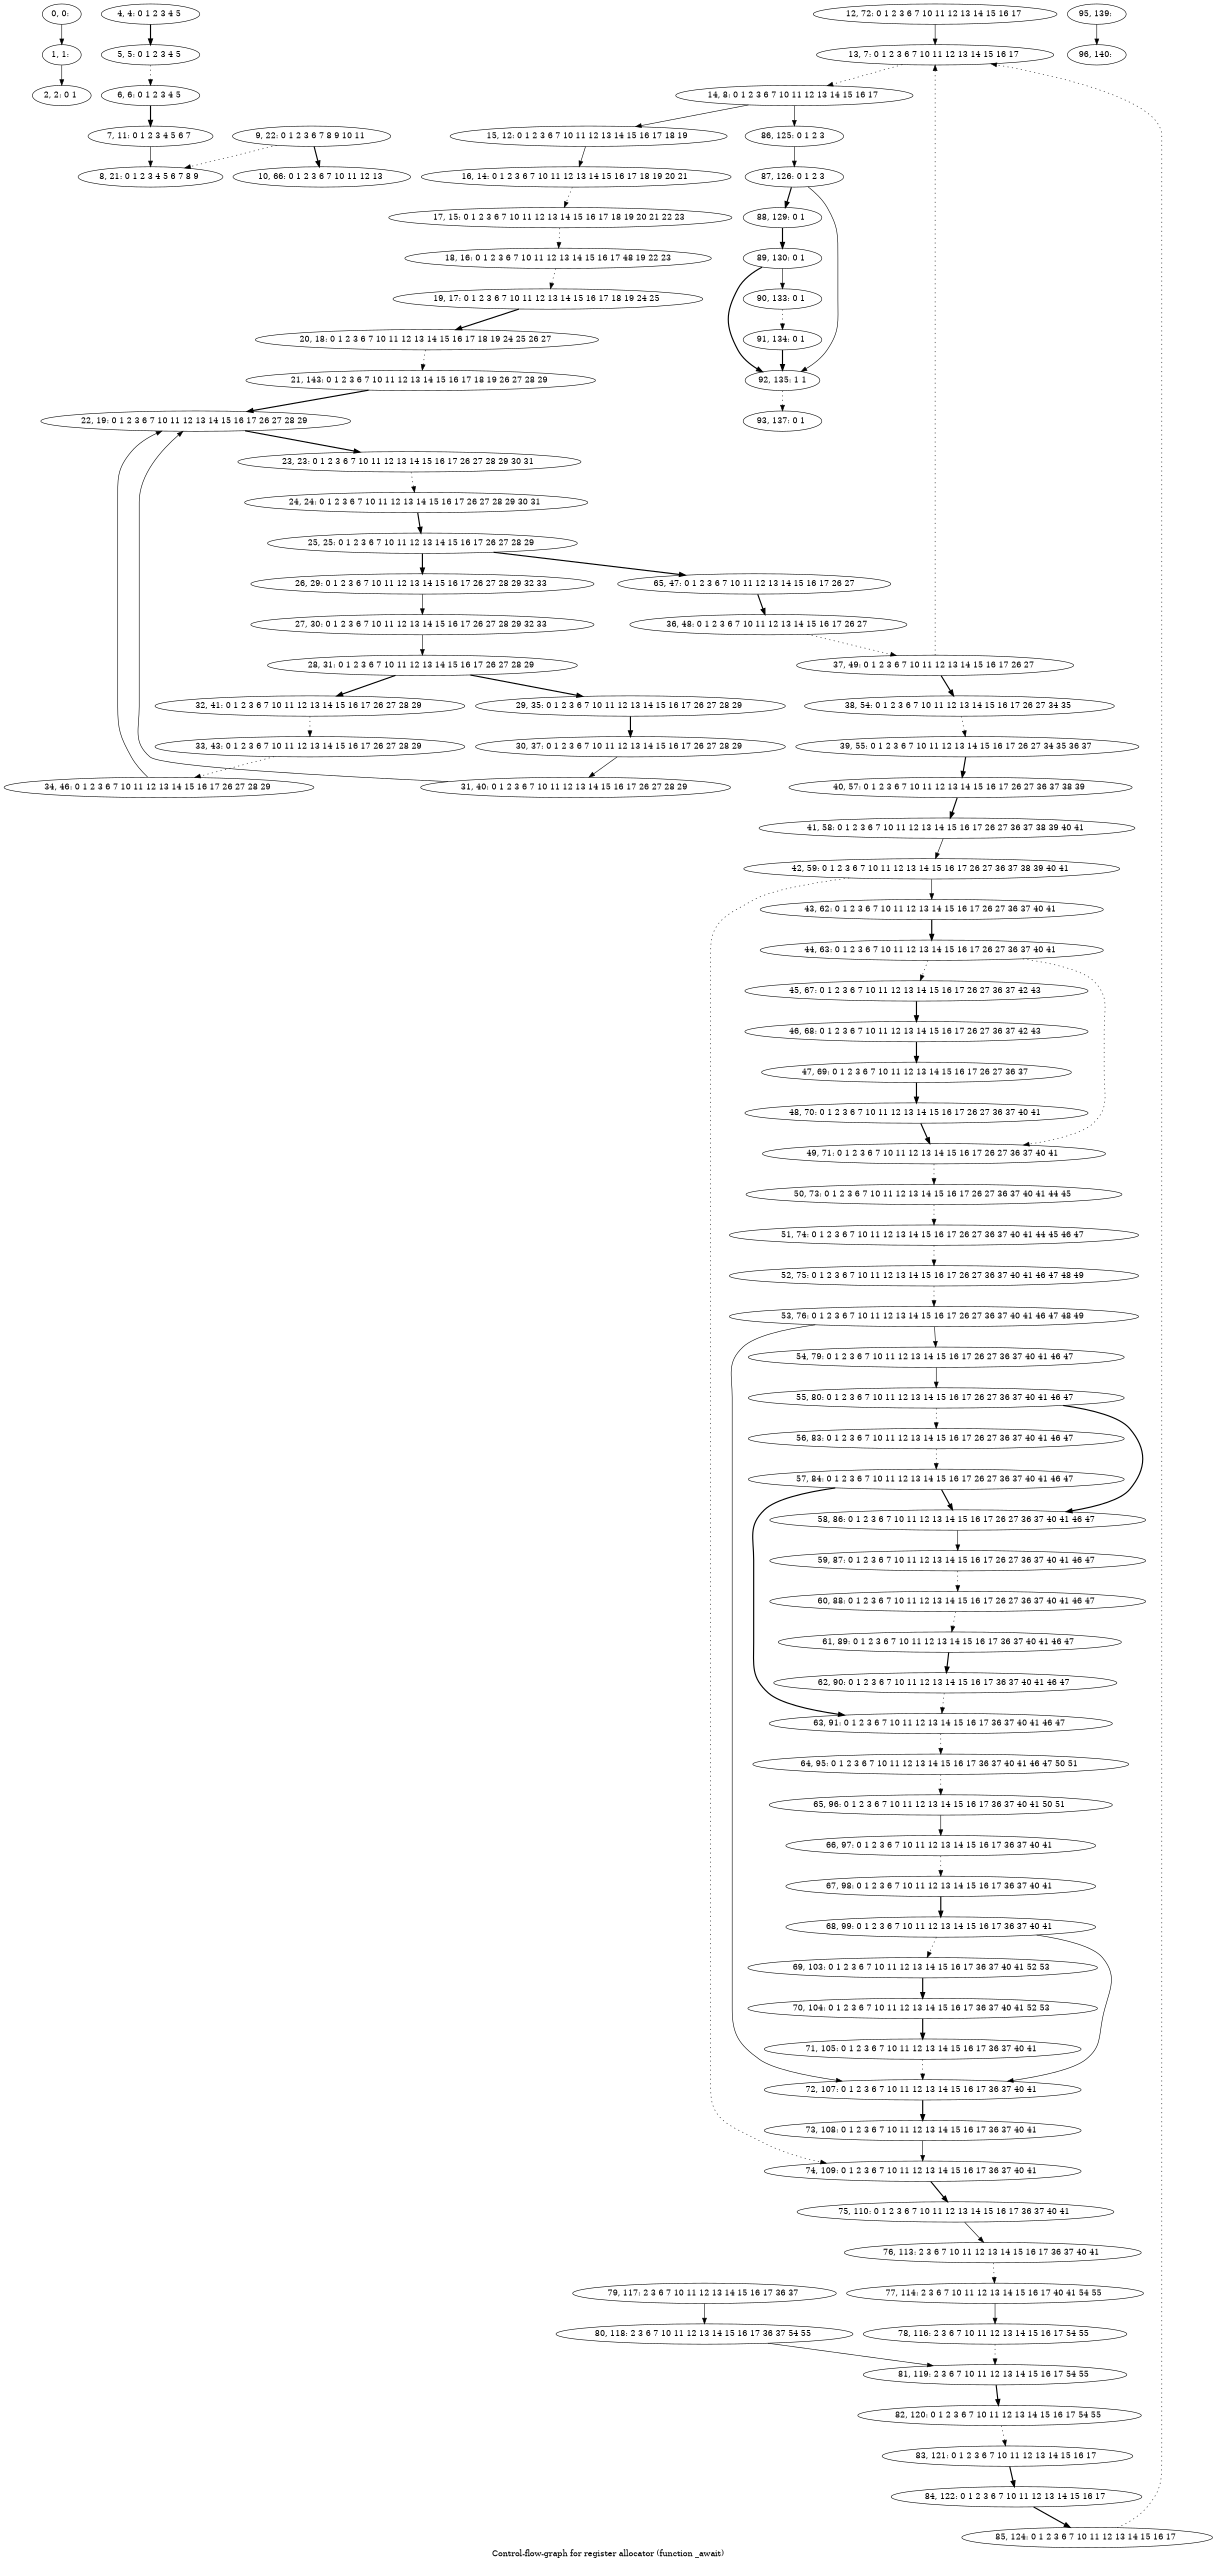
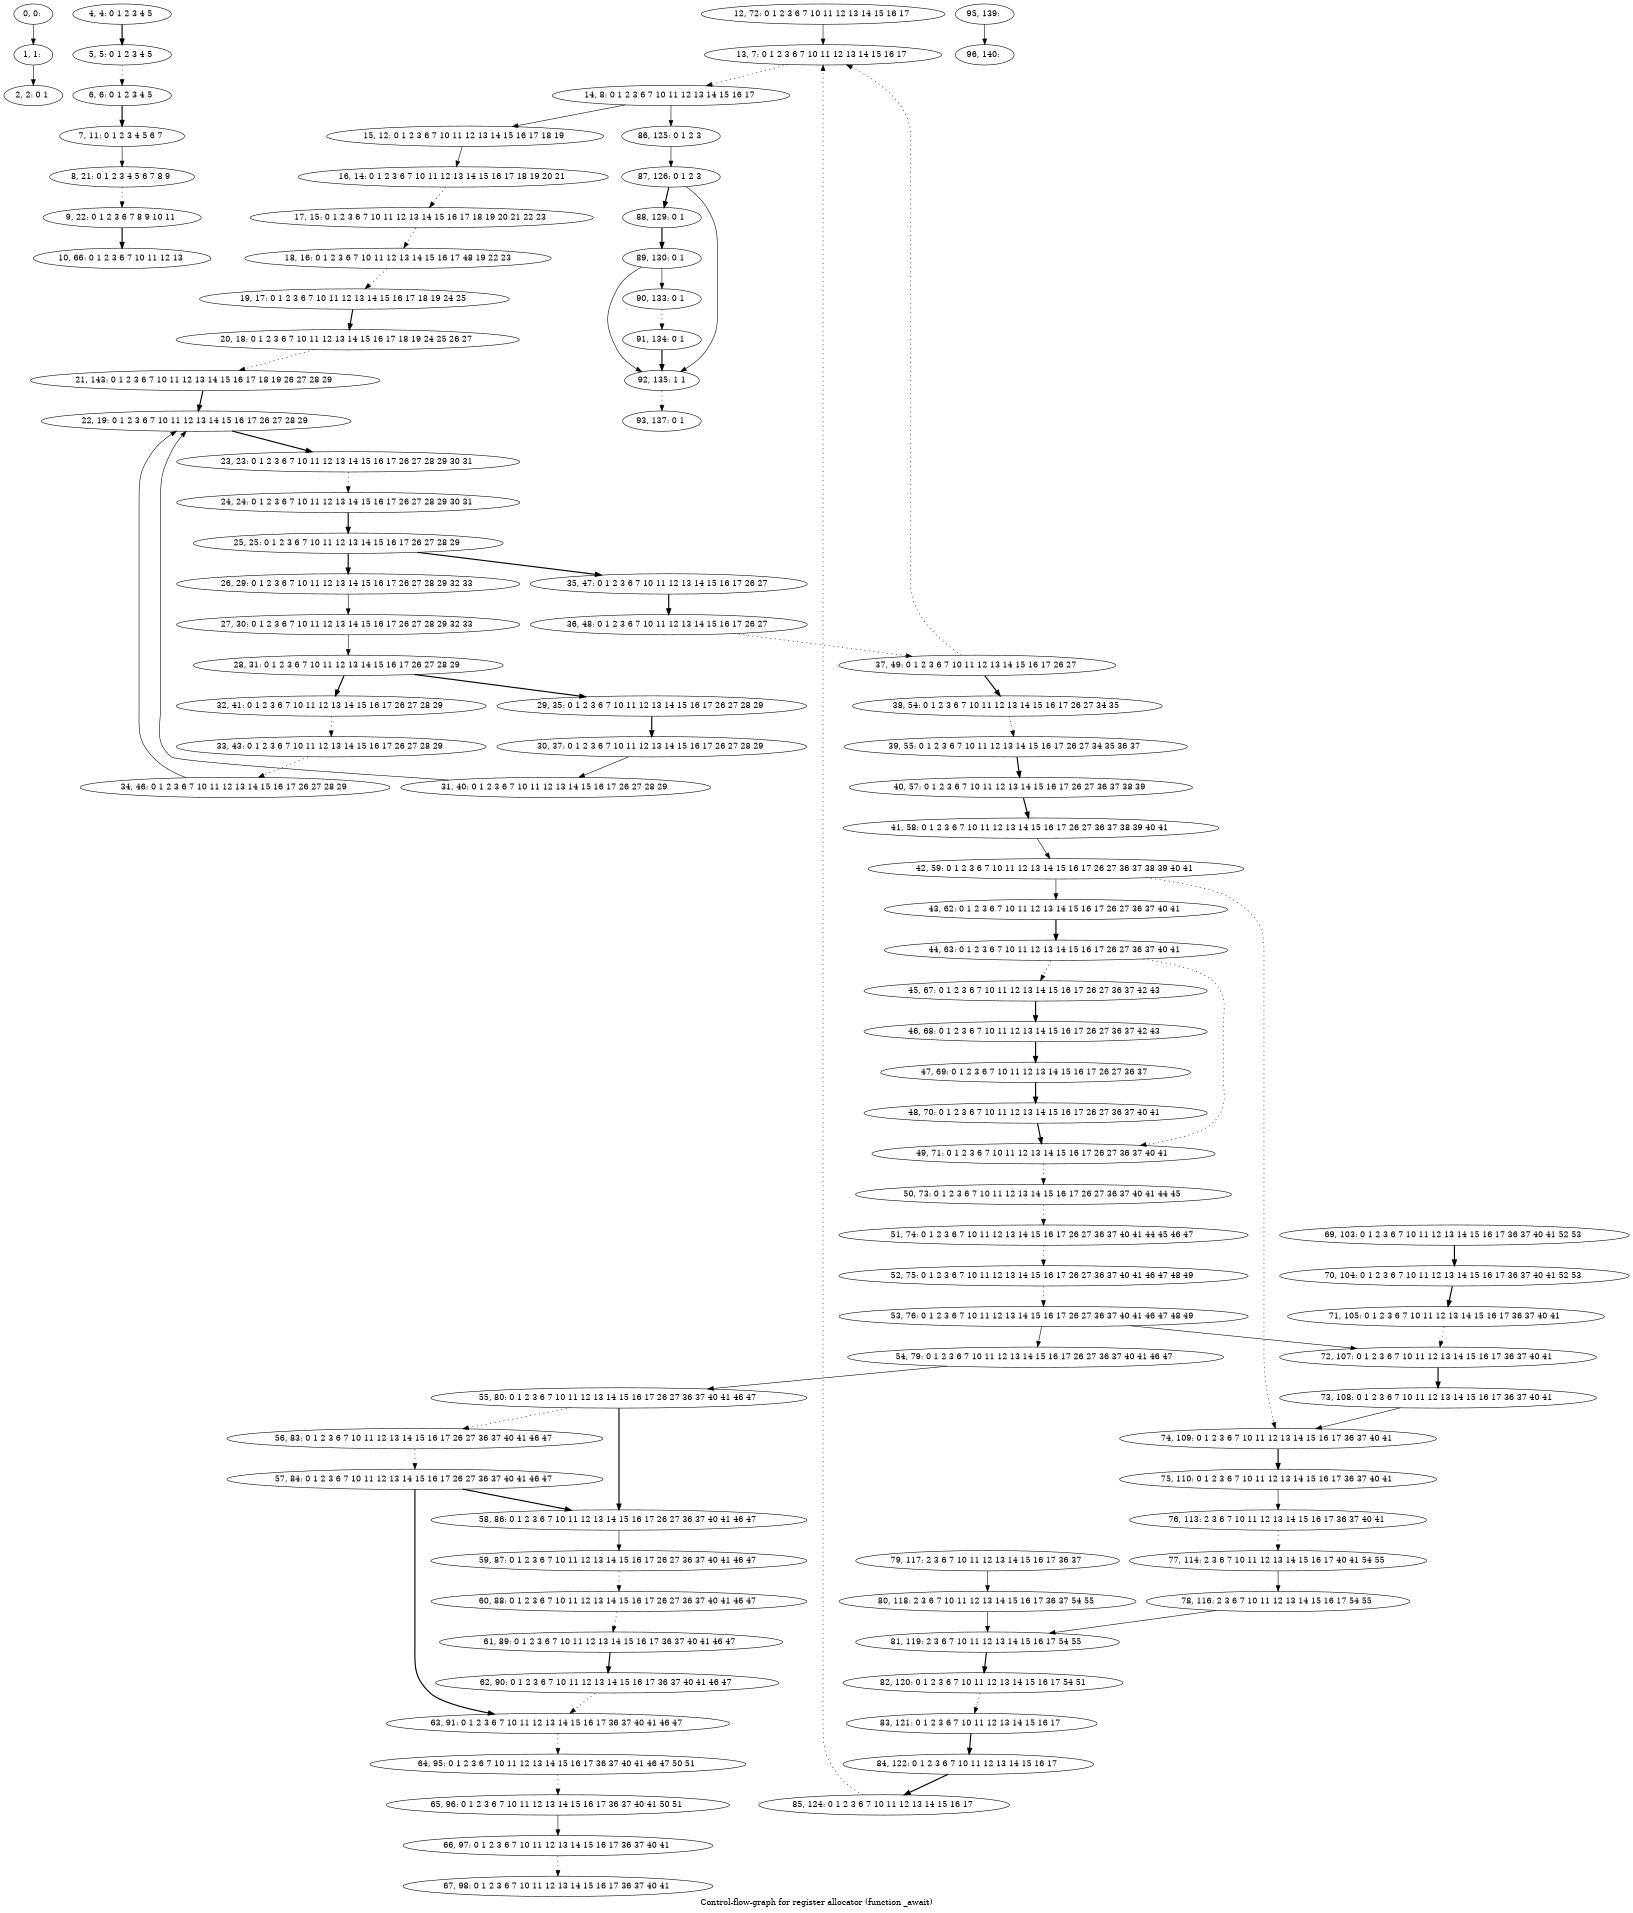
edge "9, 22: 0 1 2 3 6 7 8 9 10 11" -> "8, 21: 0 1 2 3 4 5 6 7 8 9": reversed
edge "89, 130: 0 1" -> "92, 135: 1 1": style bold -> solid
node "65, 47: 0 1 2 3 6 7 10 11 12 13 14 15 16 17 26 27": label "65, 47: 0 1 2 3 6 7 10 11 12 13 14 15 16 17 26 27" -> "35, 47: 0 1 2 3 6 7 10 11 12 13 14 15 16 17 26 27"
node "68, 99: 0 1 2 3 6 7 10 11 12 13 14 15 16 17 36 37 40 41": removed
edge "78, 116: 2 3 6 7 10 11 12 13 14 15 16 17 54 55" -> "81, 119: 2 3 6 7 10 11 12 13 14 15 16 17 54 55": style dotted -> solid
node "82, 120: 0 1 2 3 6 7 10 11 12 13 14 15 16 17 54 55": label "82, 120: 0 1 2 3 6 7 10 11 12 13 14 15 16 17 54 55" -> "82, 120: 0 1 2 3 6 7 10 11 12 13 14 15 16 17 54 51"
